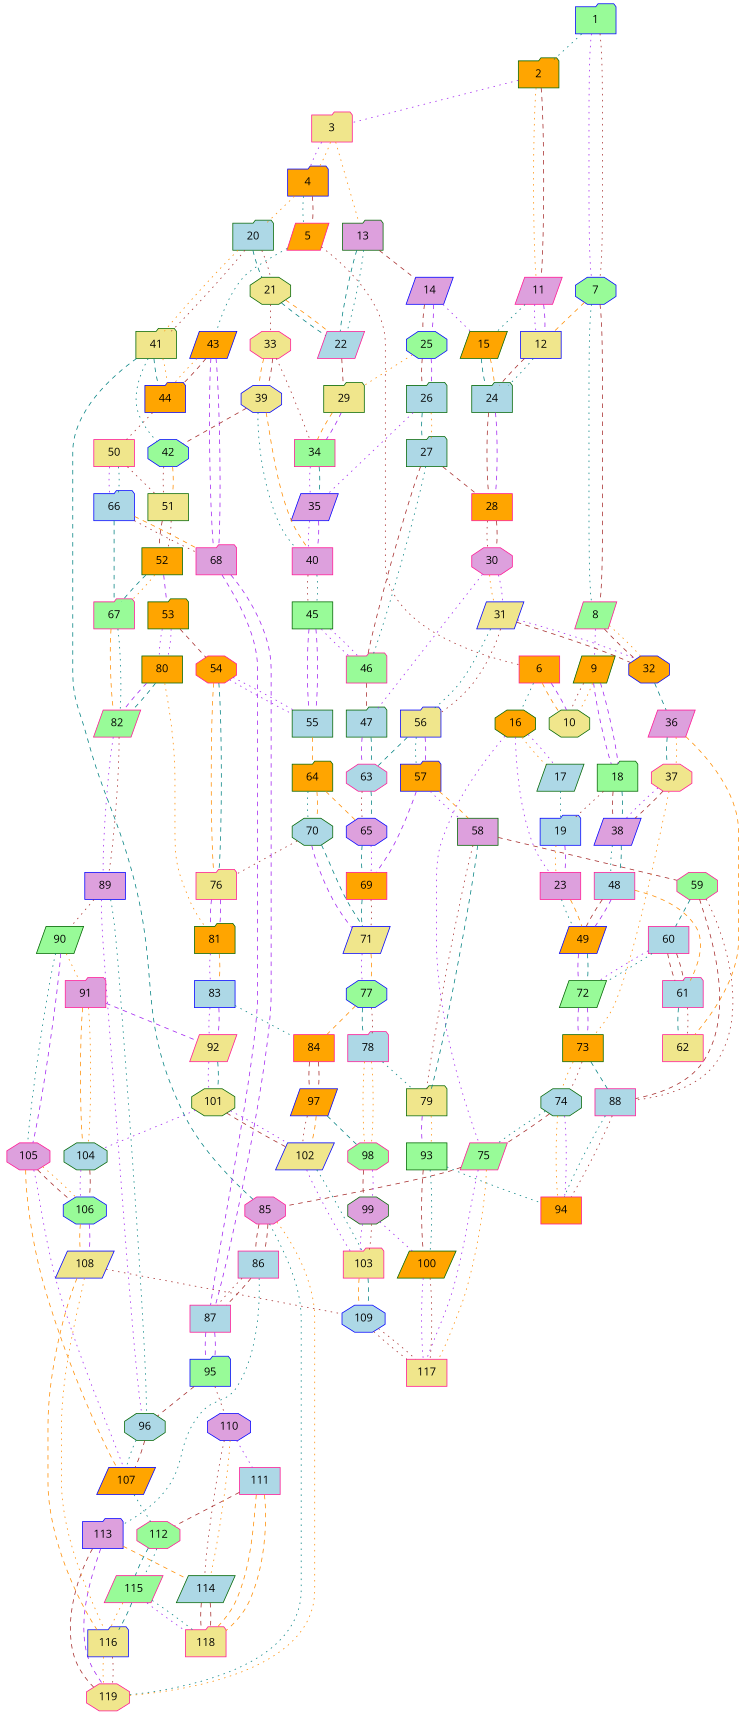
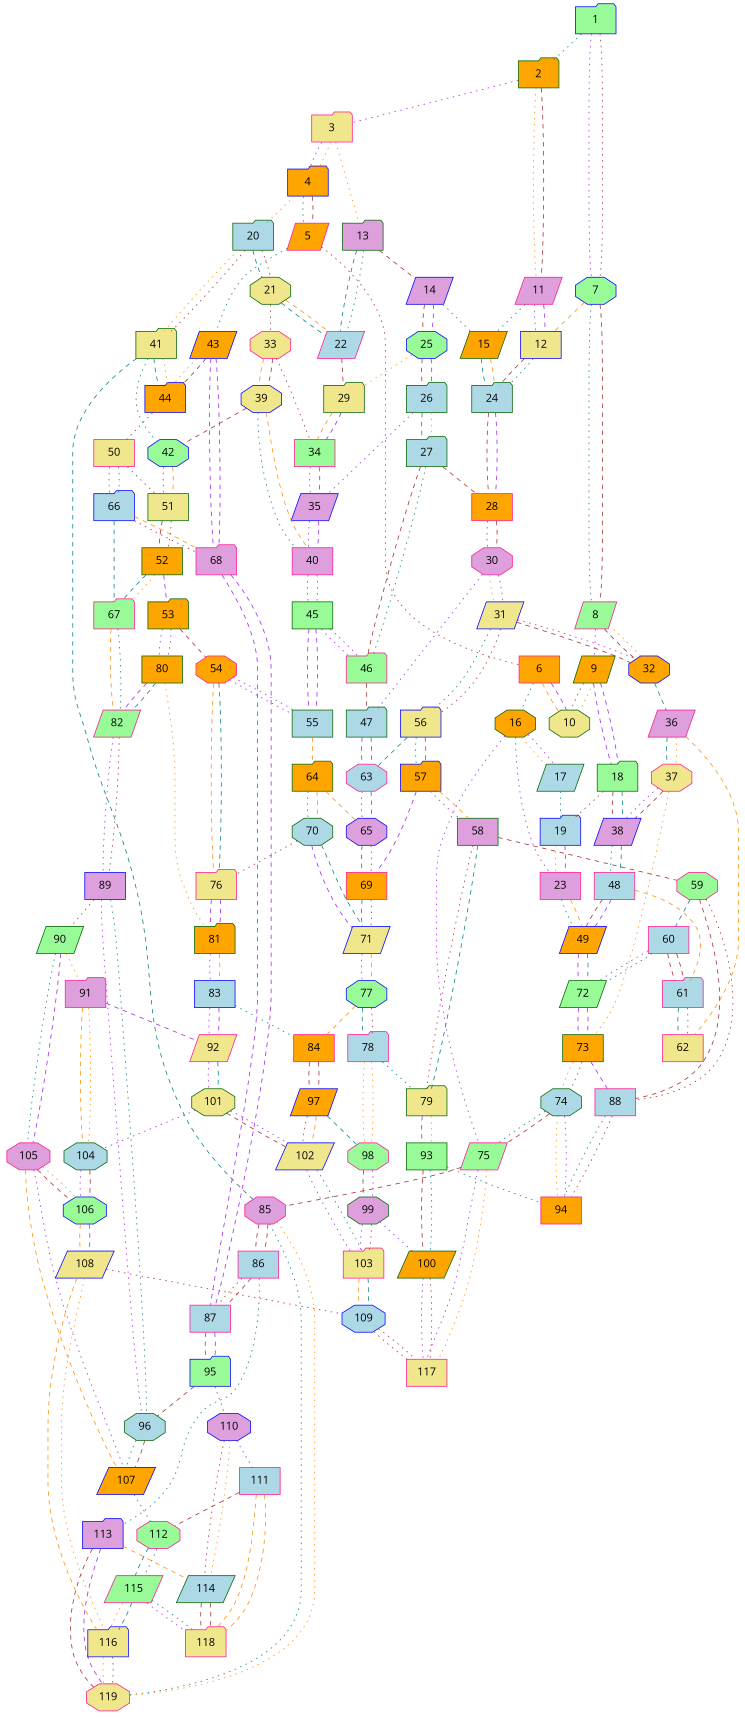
edge "73" -- "88": color teal -> purple
